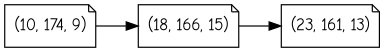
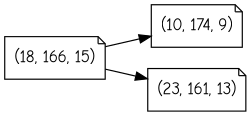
edge "(10, 174, 9)" -> "(18, 166, 15)": reversed
